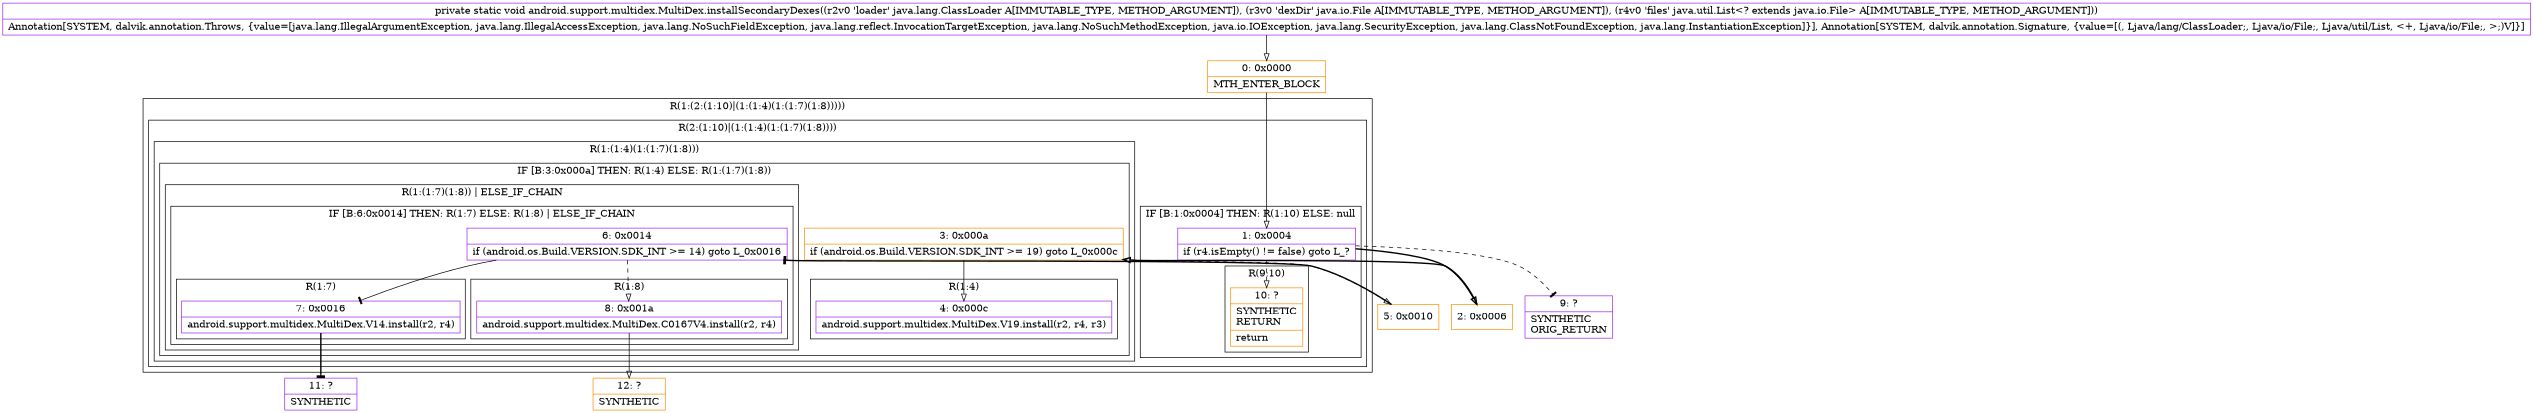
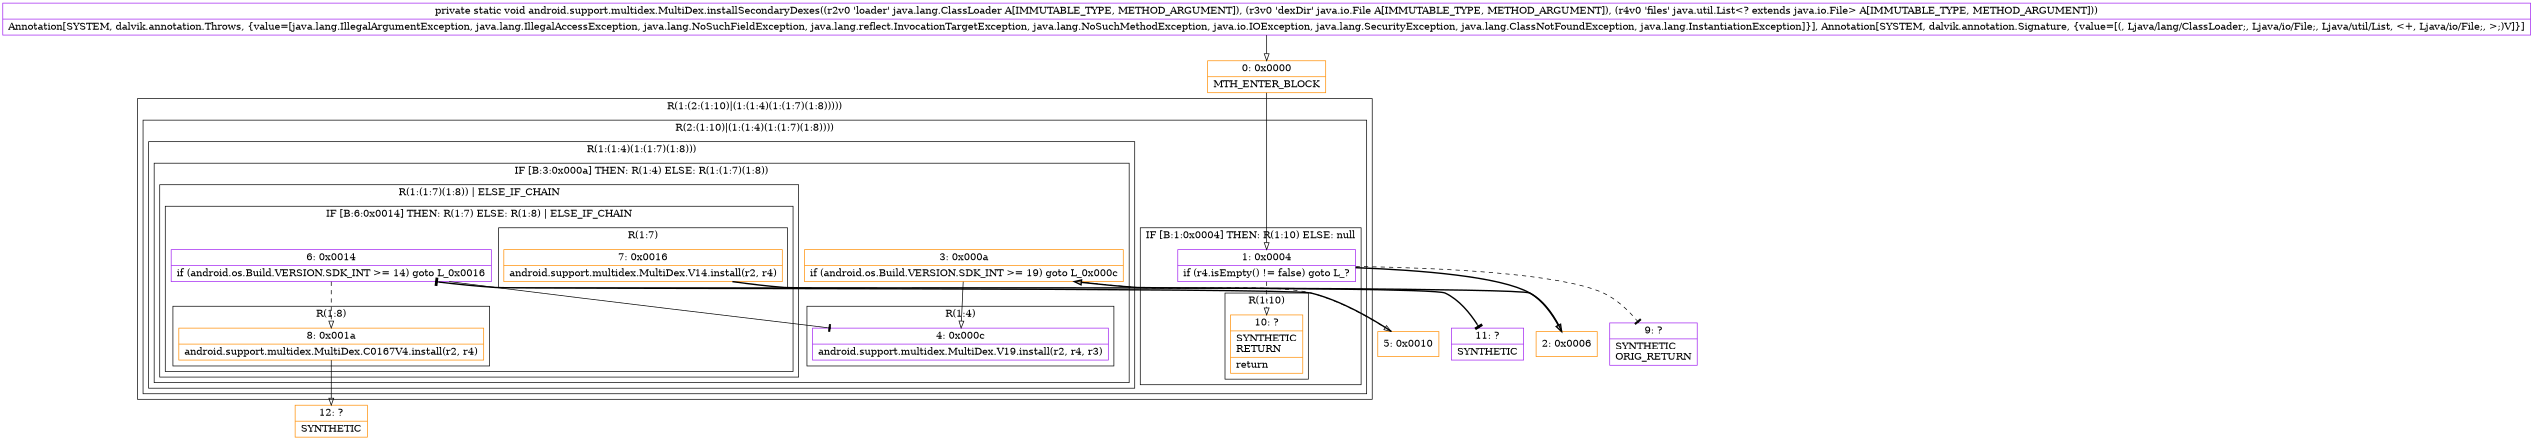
cluster "R(9:10)": label "R(9:10)" -> "R(1:10)"
edge "6: 0x0014" -> "7: 0x0016": now "6: 0x0014" -> "4: 0x000c"
node "7: 0x0016": color purple -> darkorange
node "8: 0x001a": color purple -> darkorange
